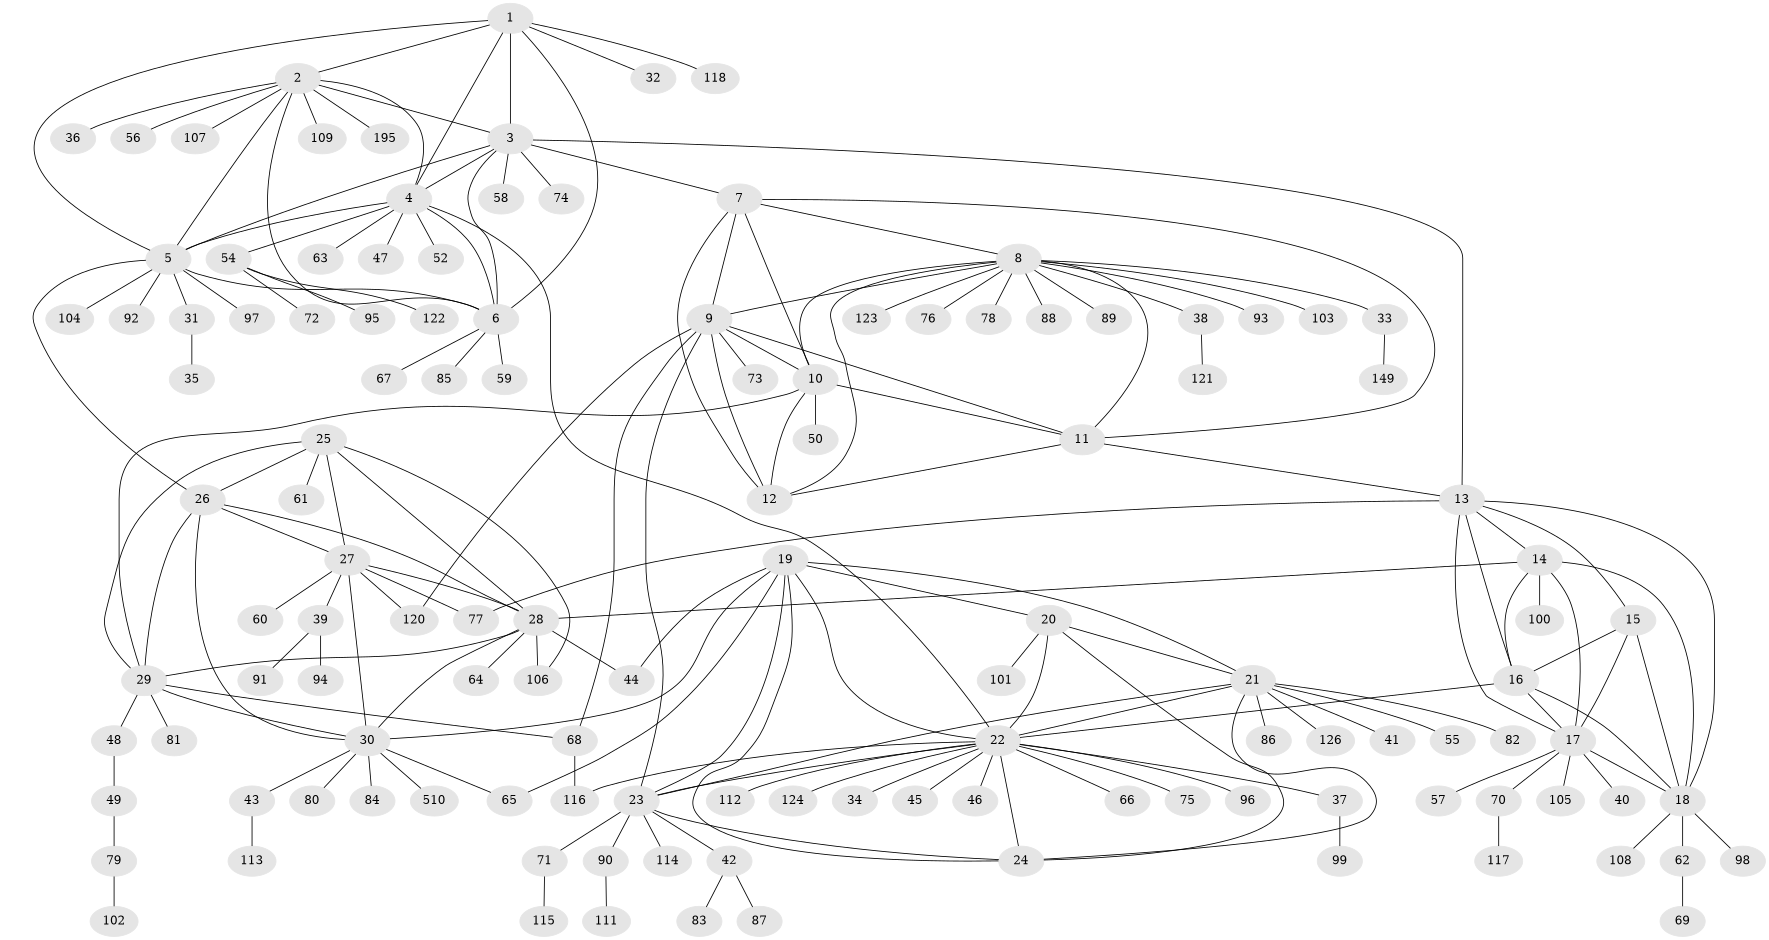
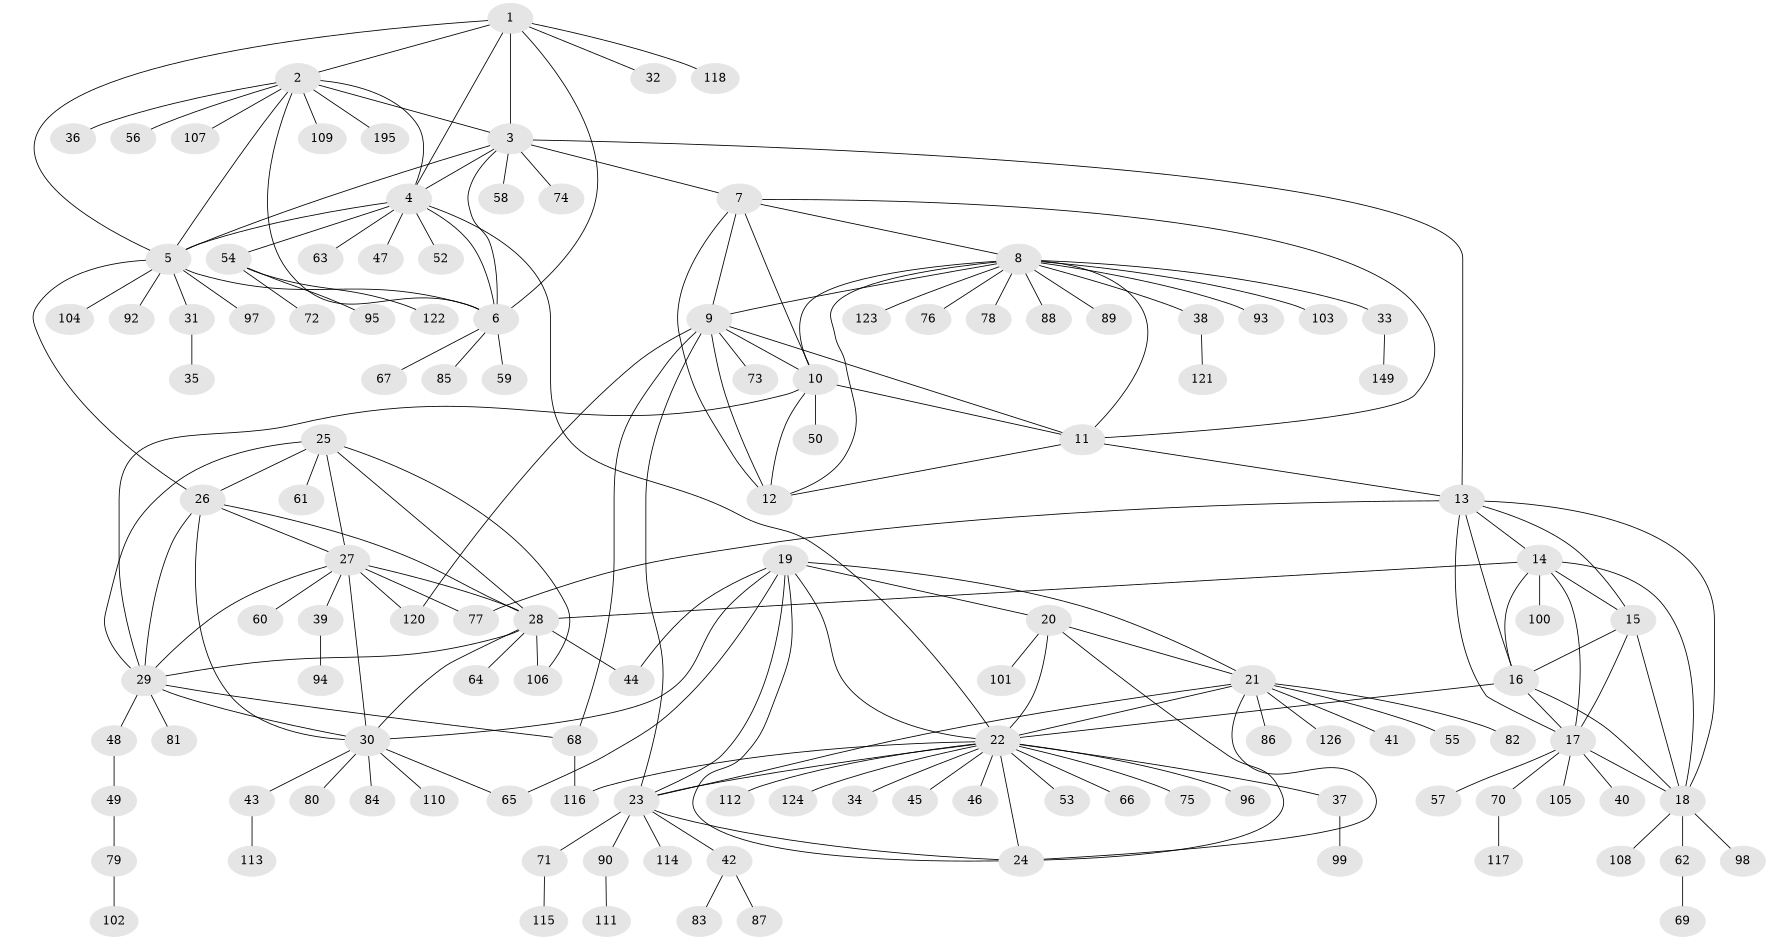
edge "14" -- "15": added
edge "27" -- "29": added
node "91": removed
node "510": label "510" -> "110"
node "53": added
